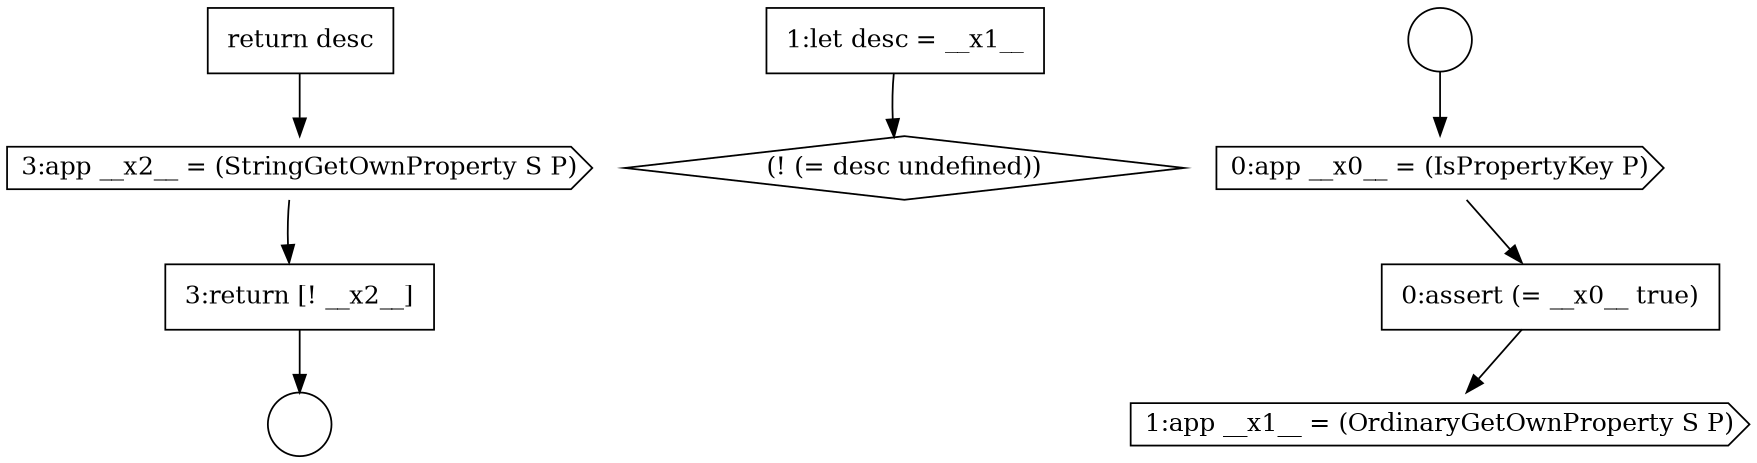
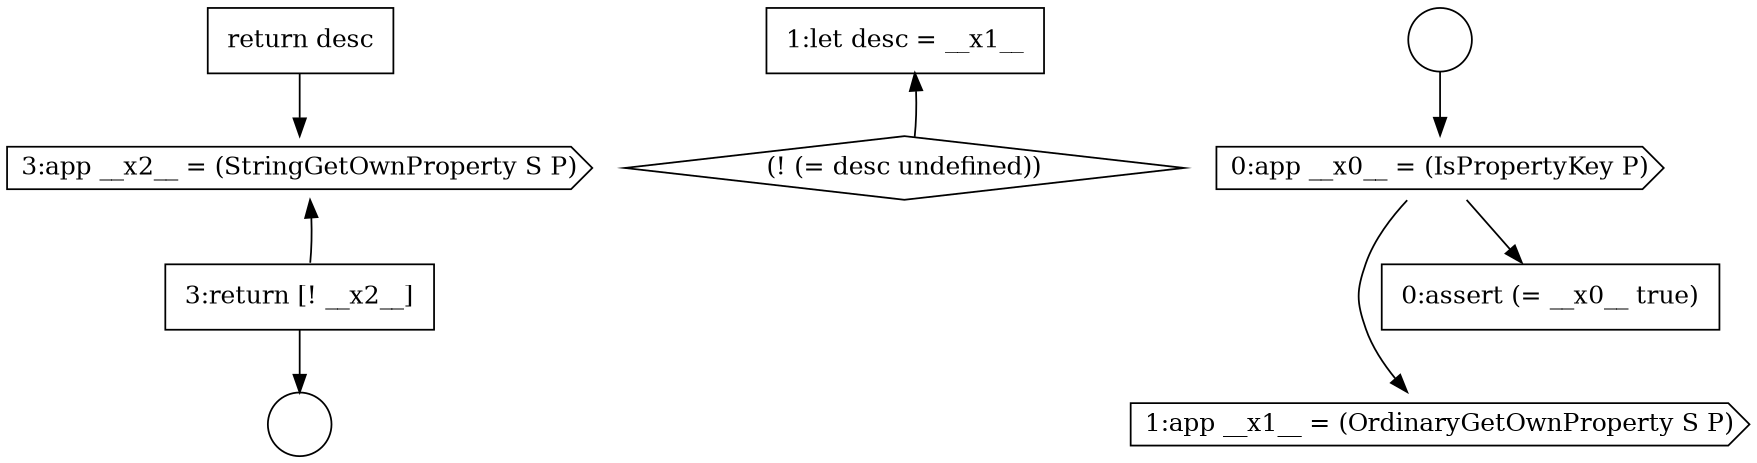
edge "1:let desc = __x1__" -> "(! (= desc undefined))": reversed
edge "3:app __x2__ = (StringGetOwnProperty S P)" -> "3:return [! __x2__]": reversed
edge "0:assert (= __x0__ true)" -> "1:app __x1__ = (OrdinaryGetOwnProperty S P)": now "0:app __x0__ = (IsPropertyKey P)" -> "1:app __x1__ = (OrdinaryGetOwnProperty S P)"
